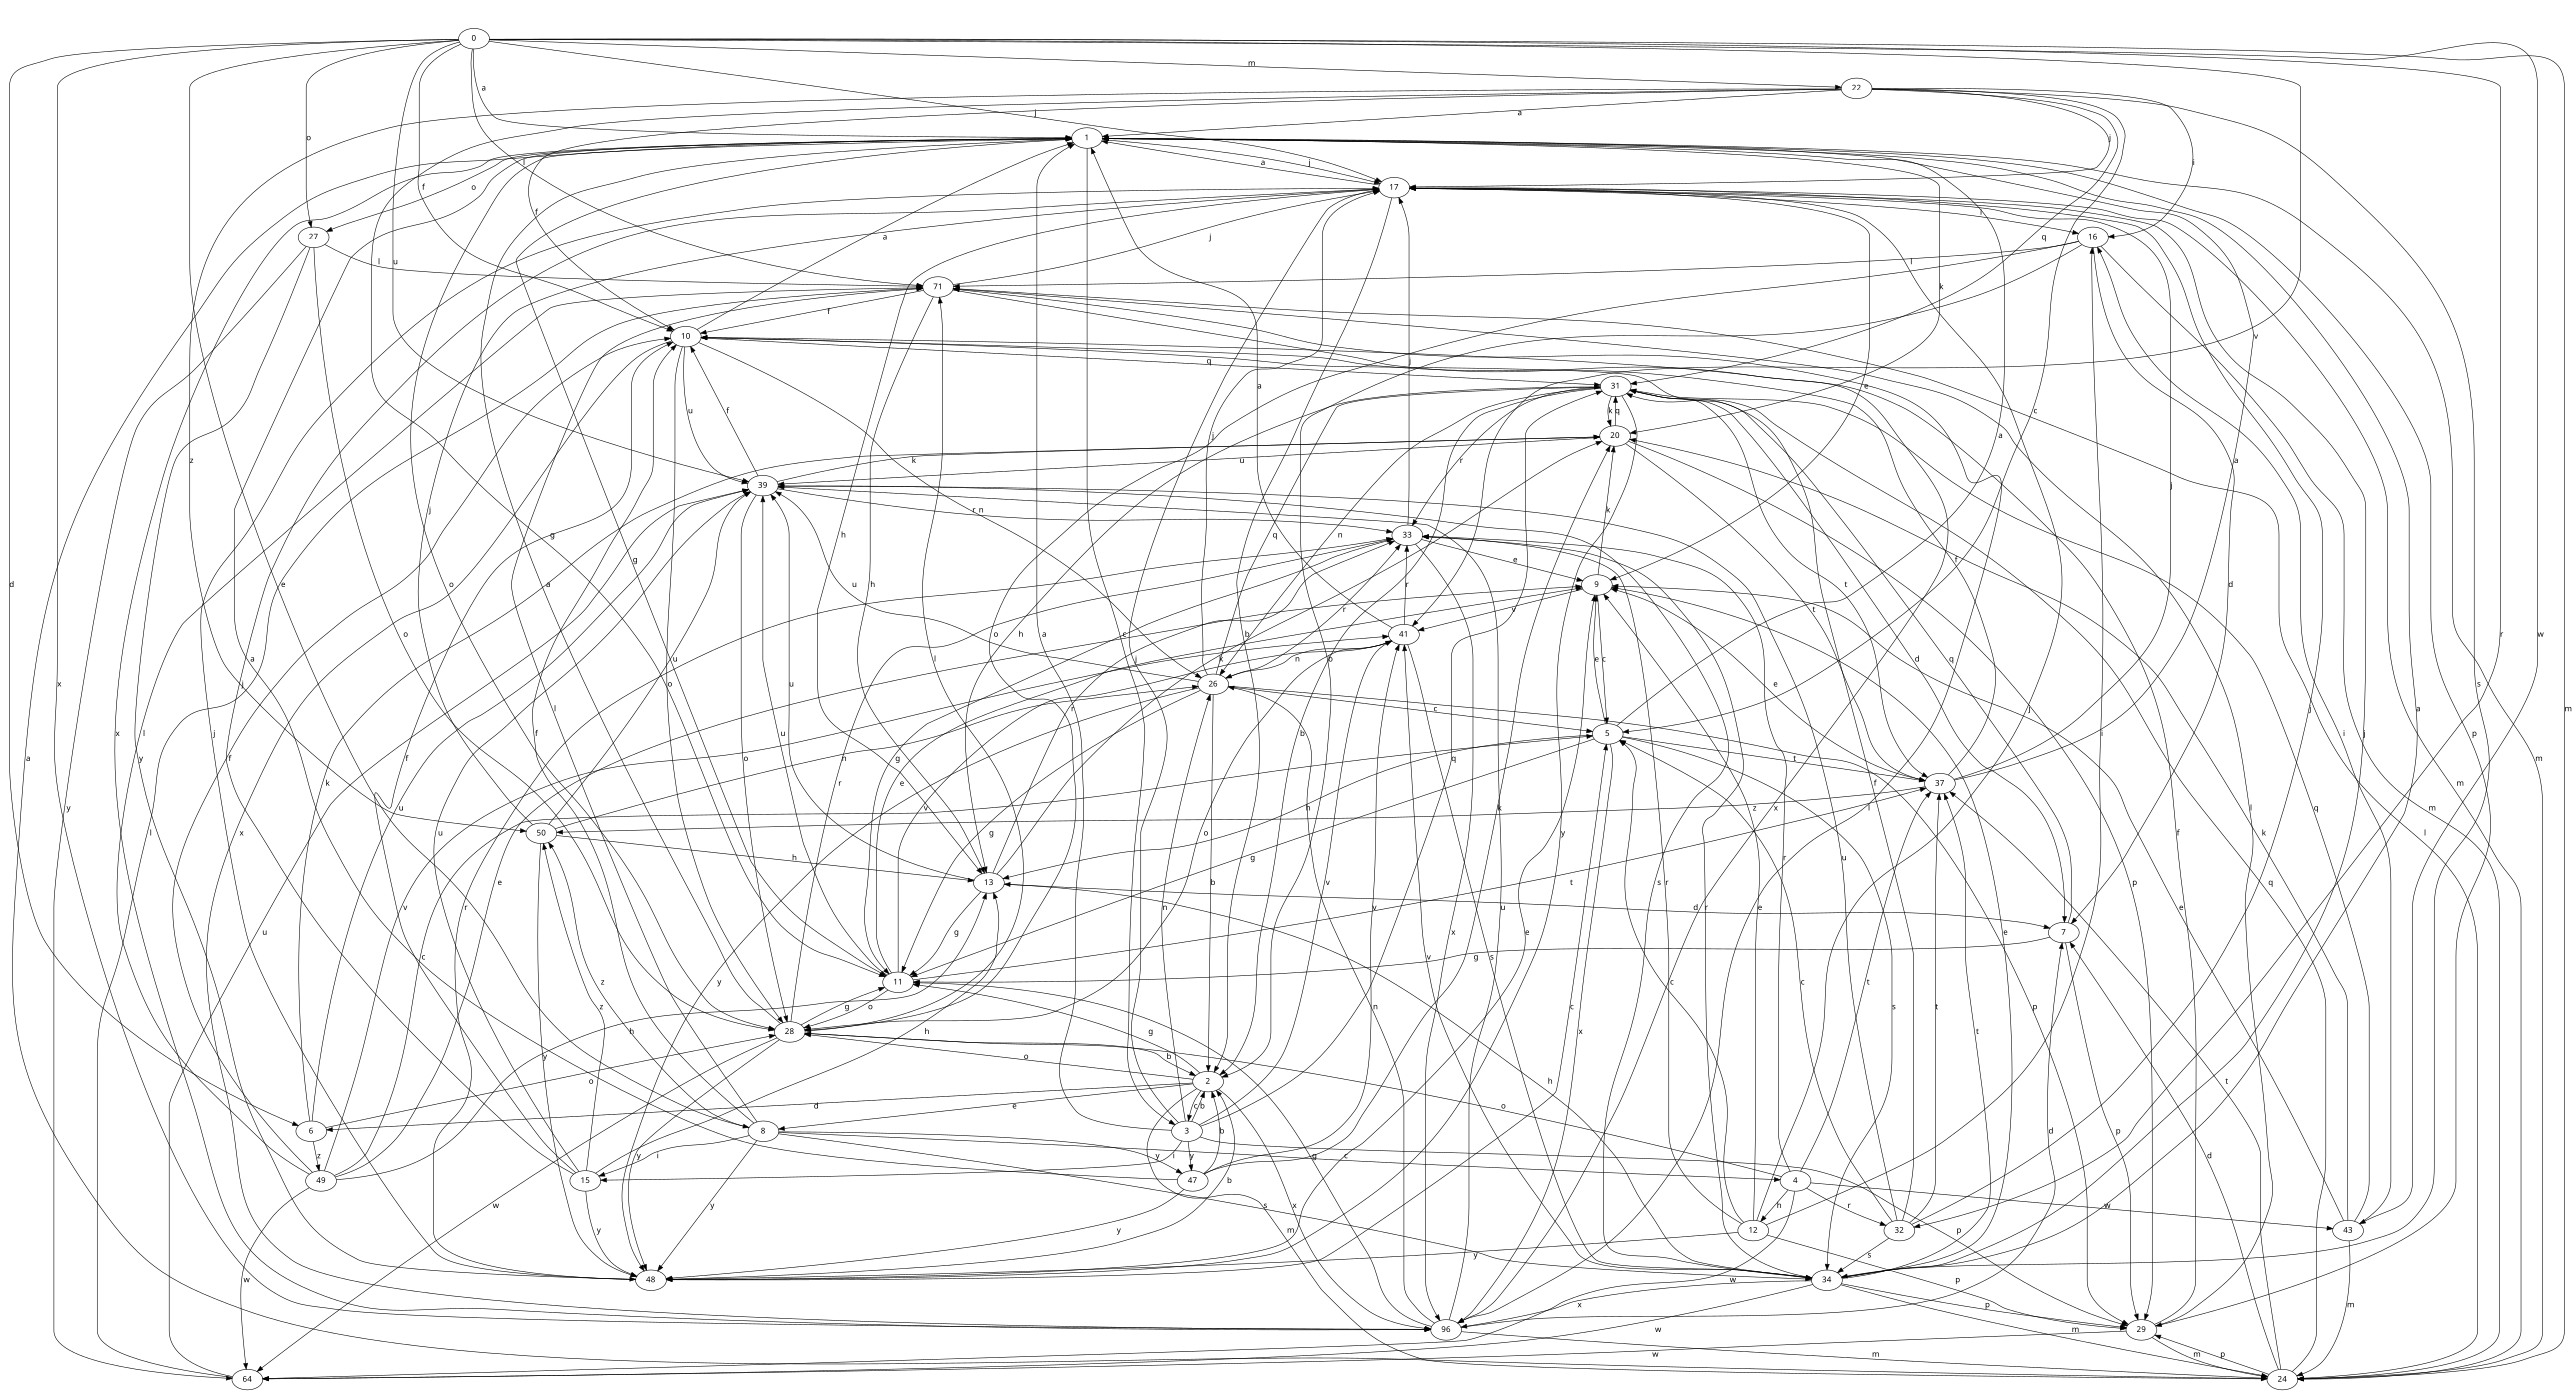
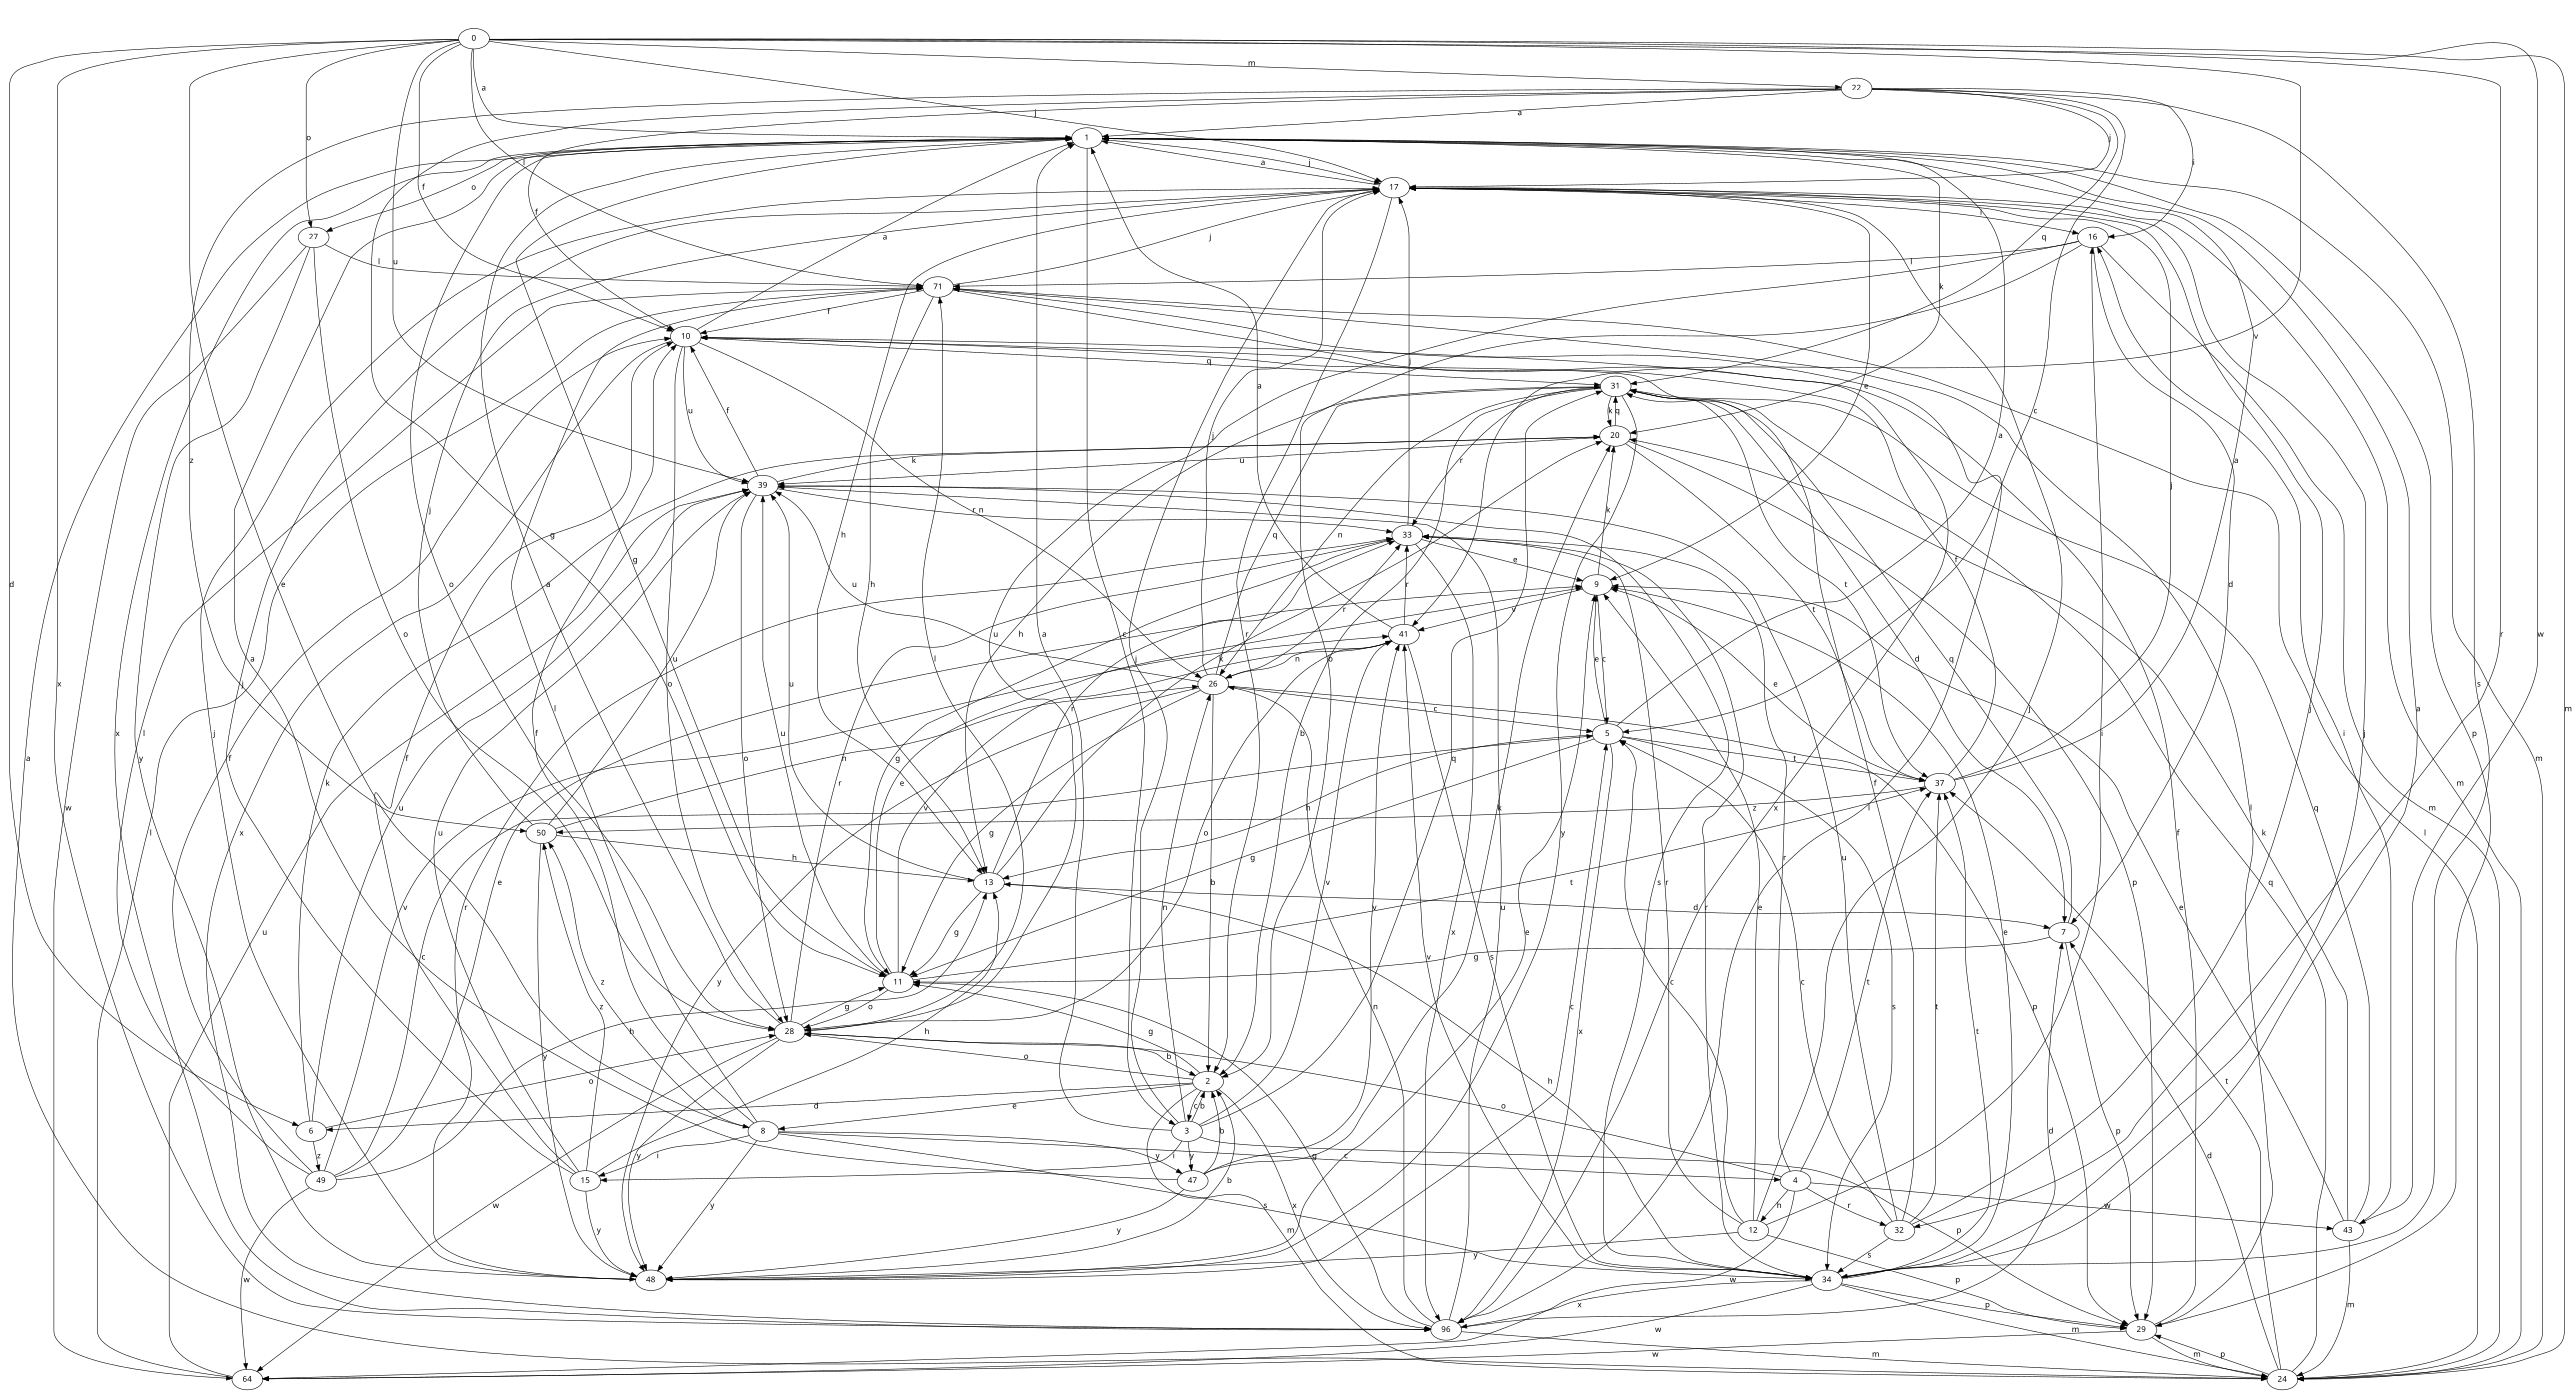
edge "16" -> "28": label "o" -> "u"
edge "17" -> "2": label "b" -> "r"
edge "27" -> "64": label "y" -> "w"
